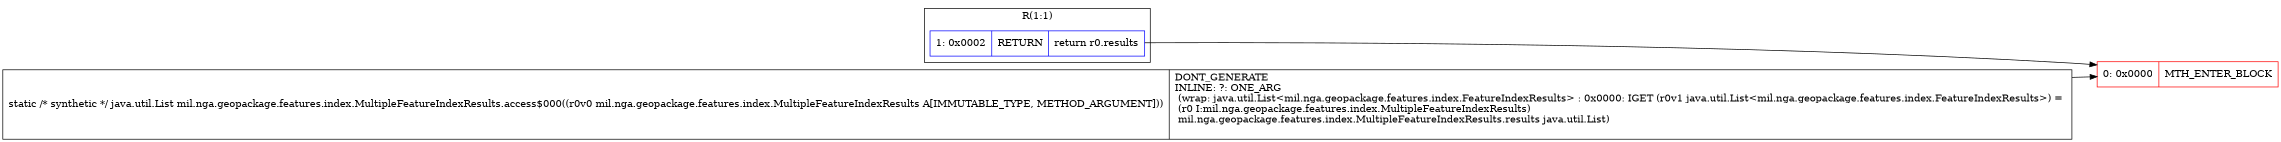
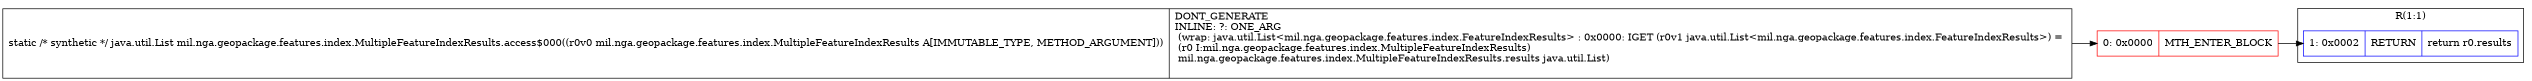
edge "1: 0x0002" -> "0: 0x0000": reversed
